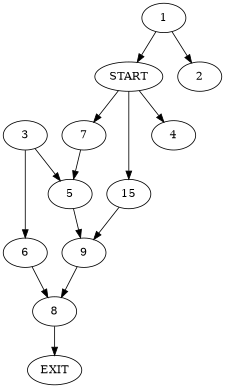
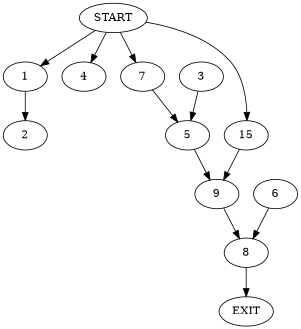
edge "1" -> "START": reversed
edge "3" -> "6": removed
